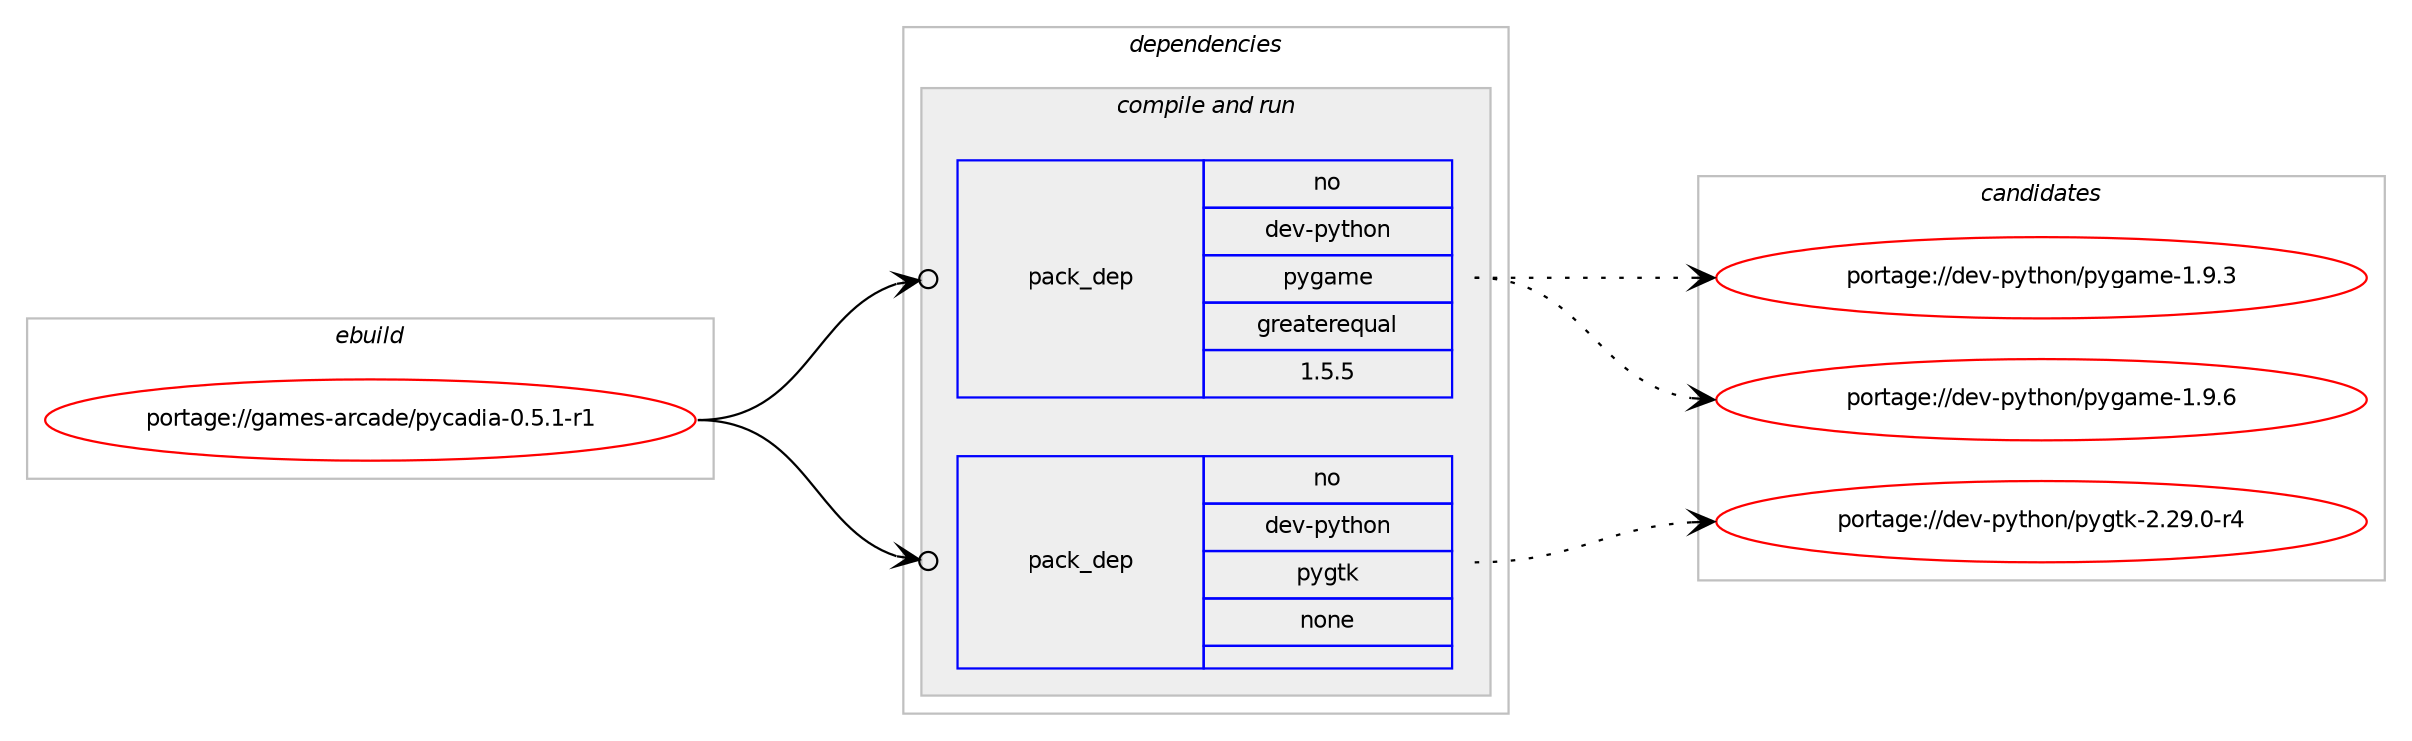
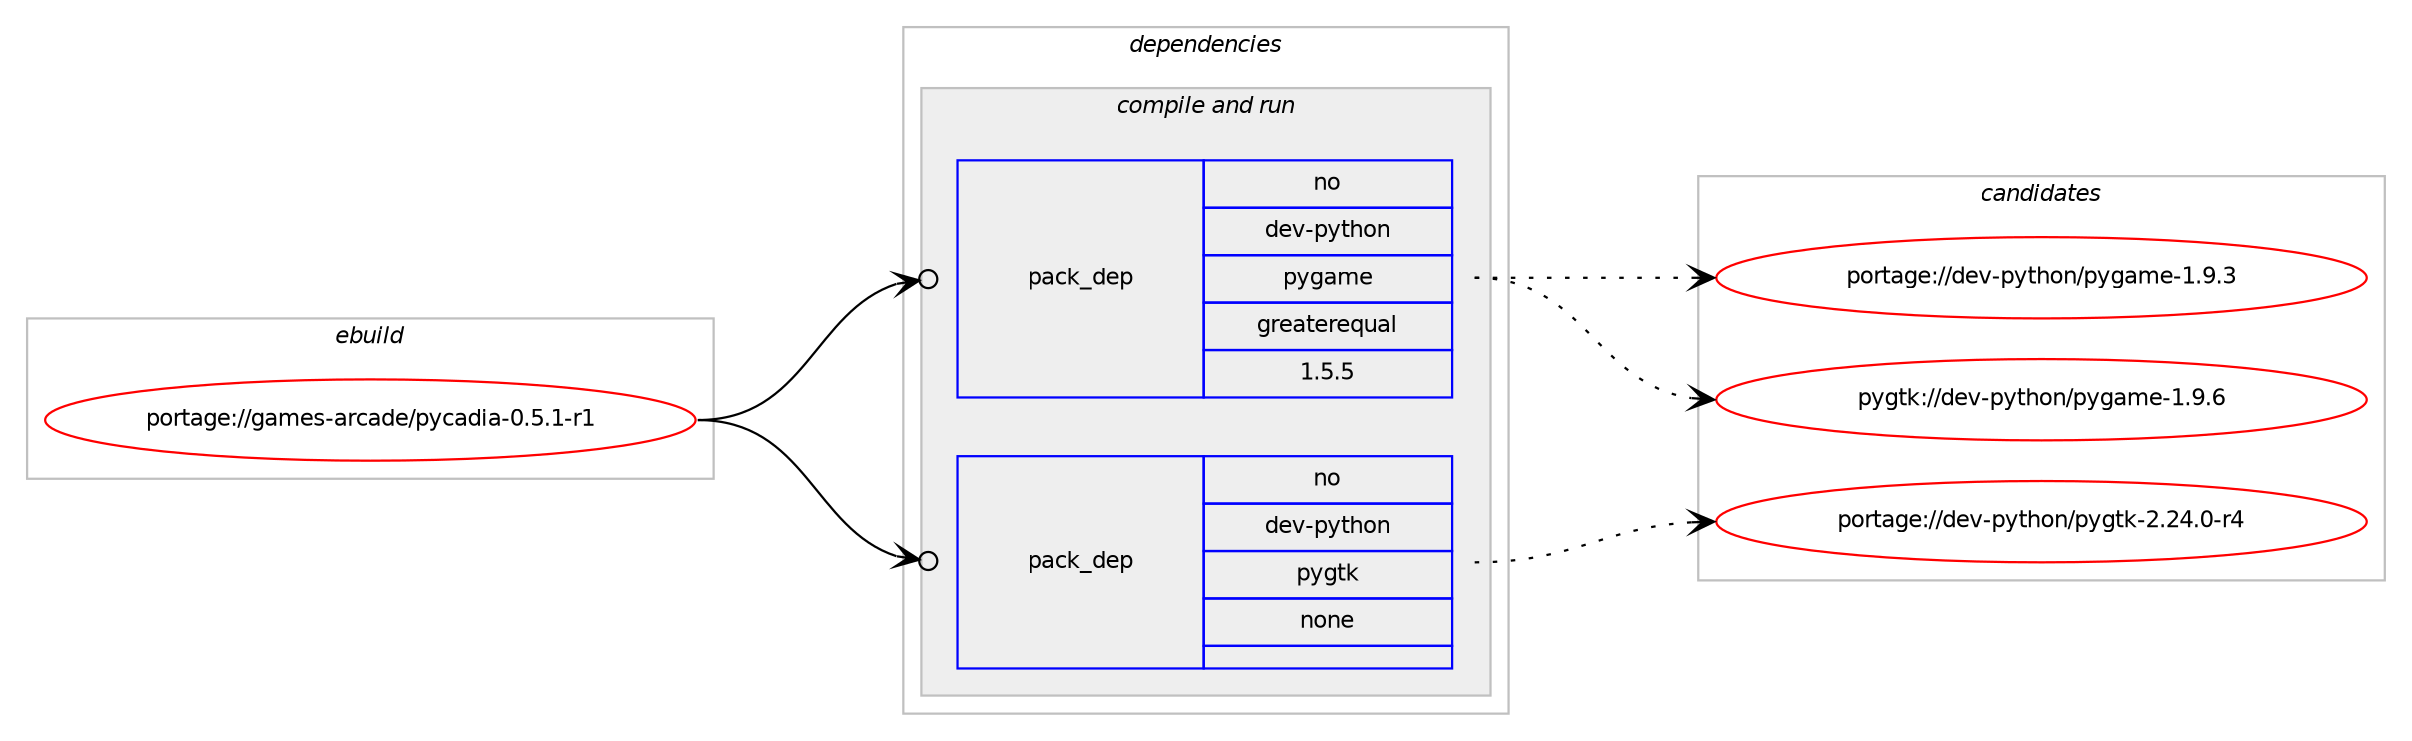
node "portage://dev-python/pygame-1.9.6": label "portage://dev-python/pygame-1.9.6" -> "pygtk://dev-python/pygame-1.9.6"
node "portage://dev-python/pygtk-2.29.0-r4": label "portage://dev-python/pygtk-2.29.0-r4" -> "portage://dev-python/pygtk-2.24.0-r4"
